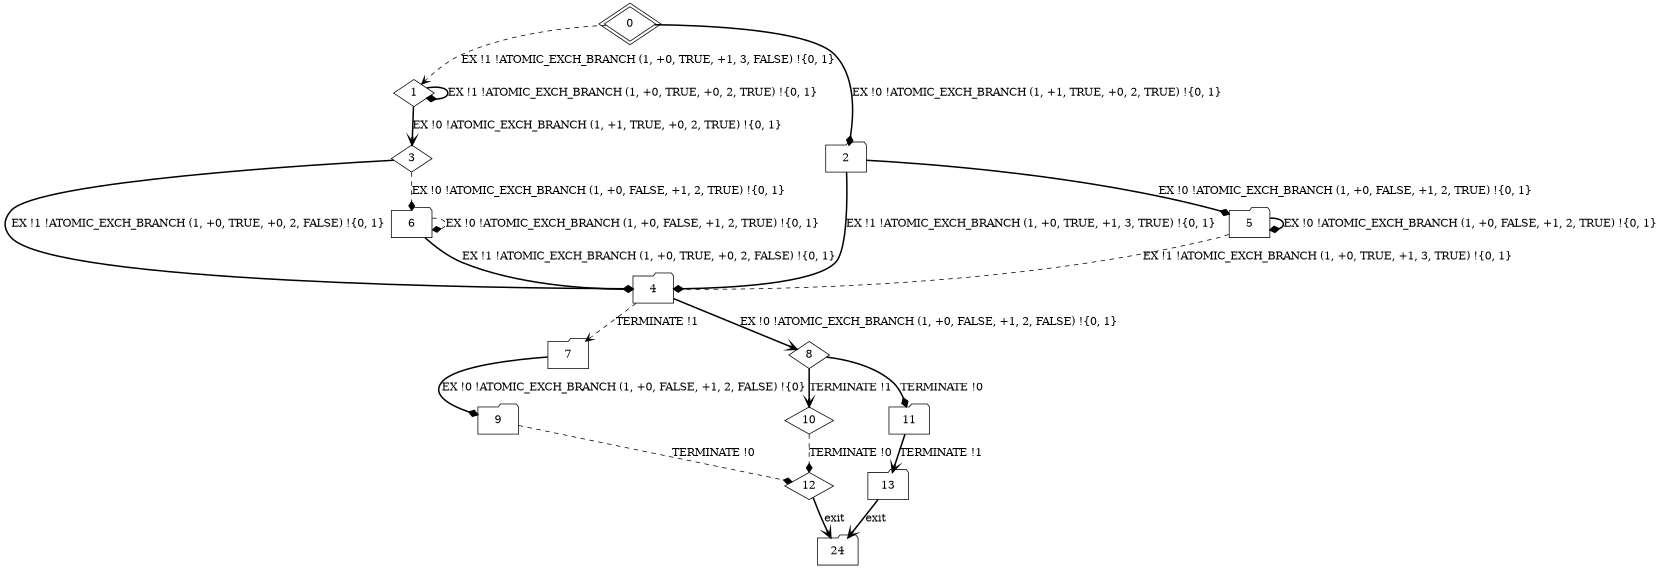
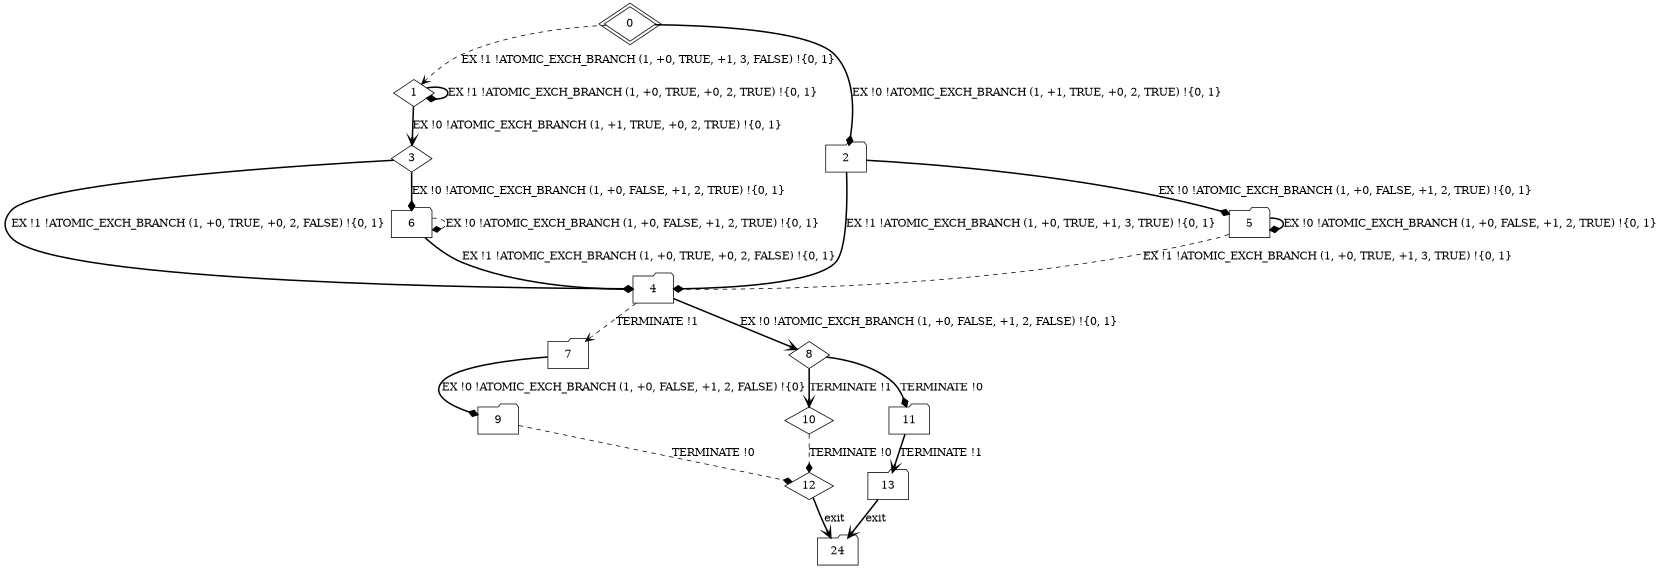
edge "3" -> "6": style dashed -> bold
